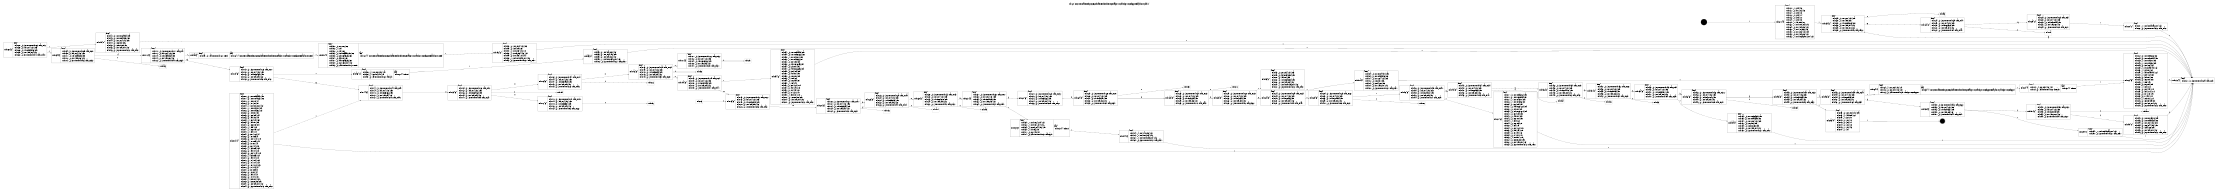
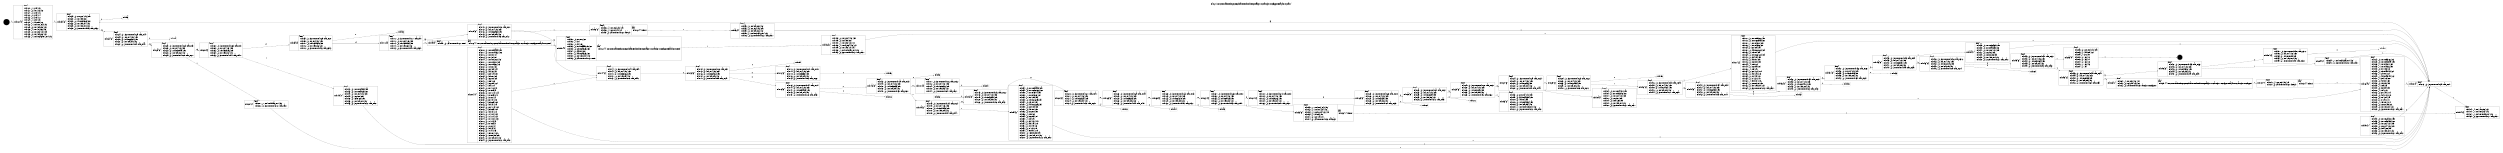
edge "0x4016ca [22]" -> "0x4016e0 [25]": added, label "15"
edge "0x4019e7 [25]" -> "0x401b90 [27]": removed, label "2"
edge "0x401b79 [23]" -> "0x402131 [5]": reversed
